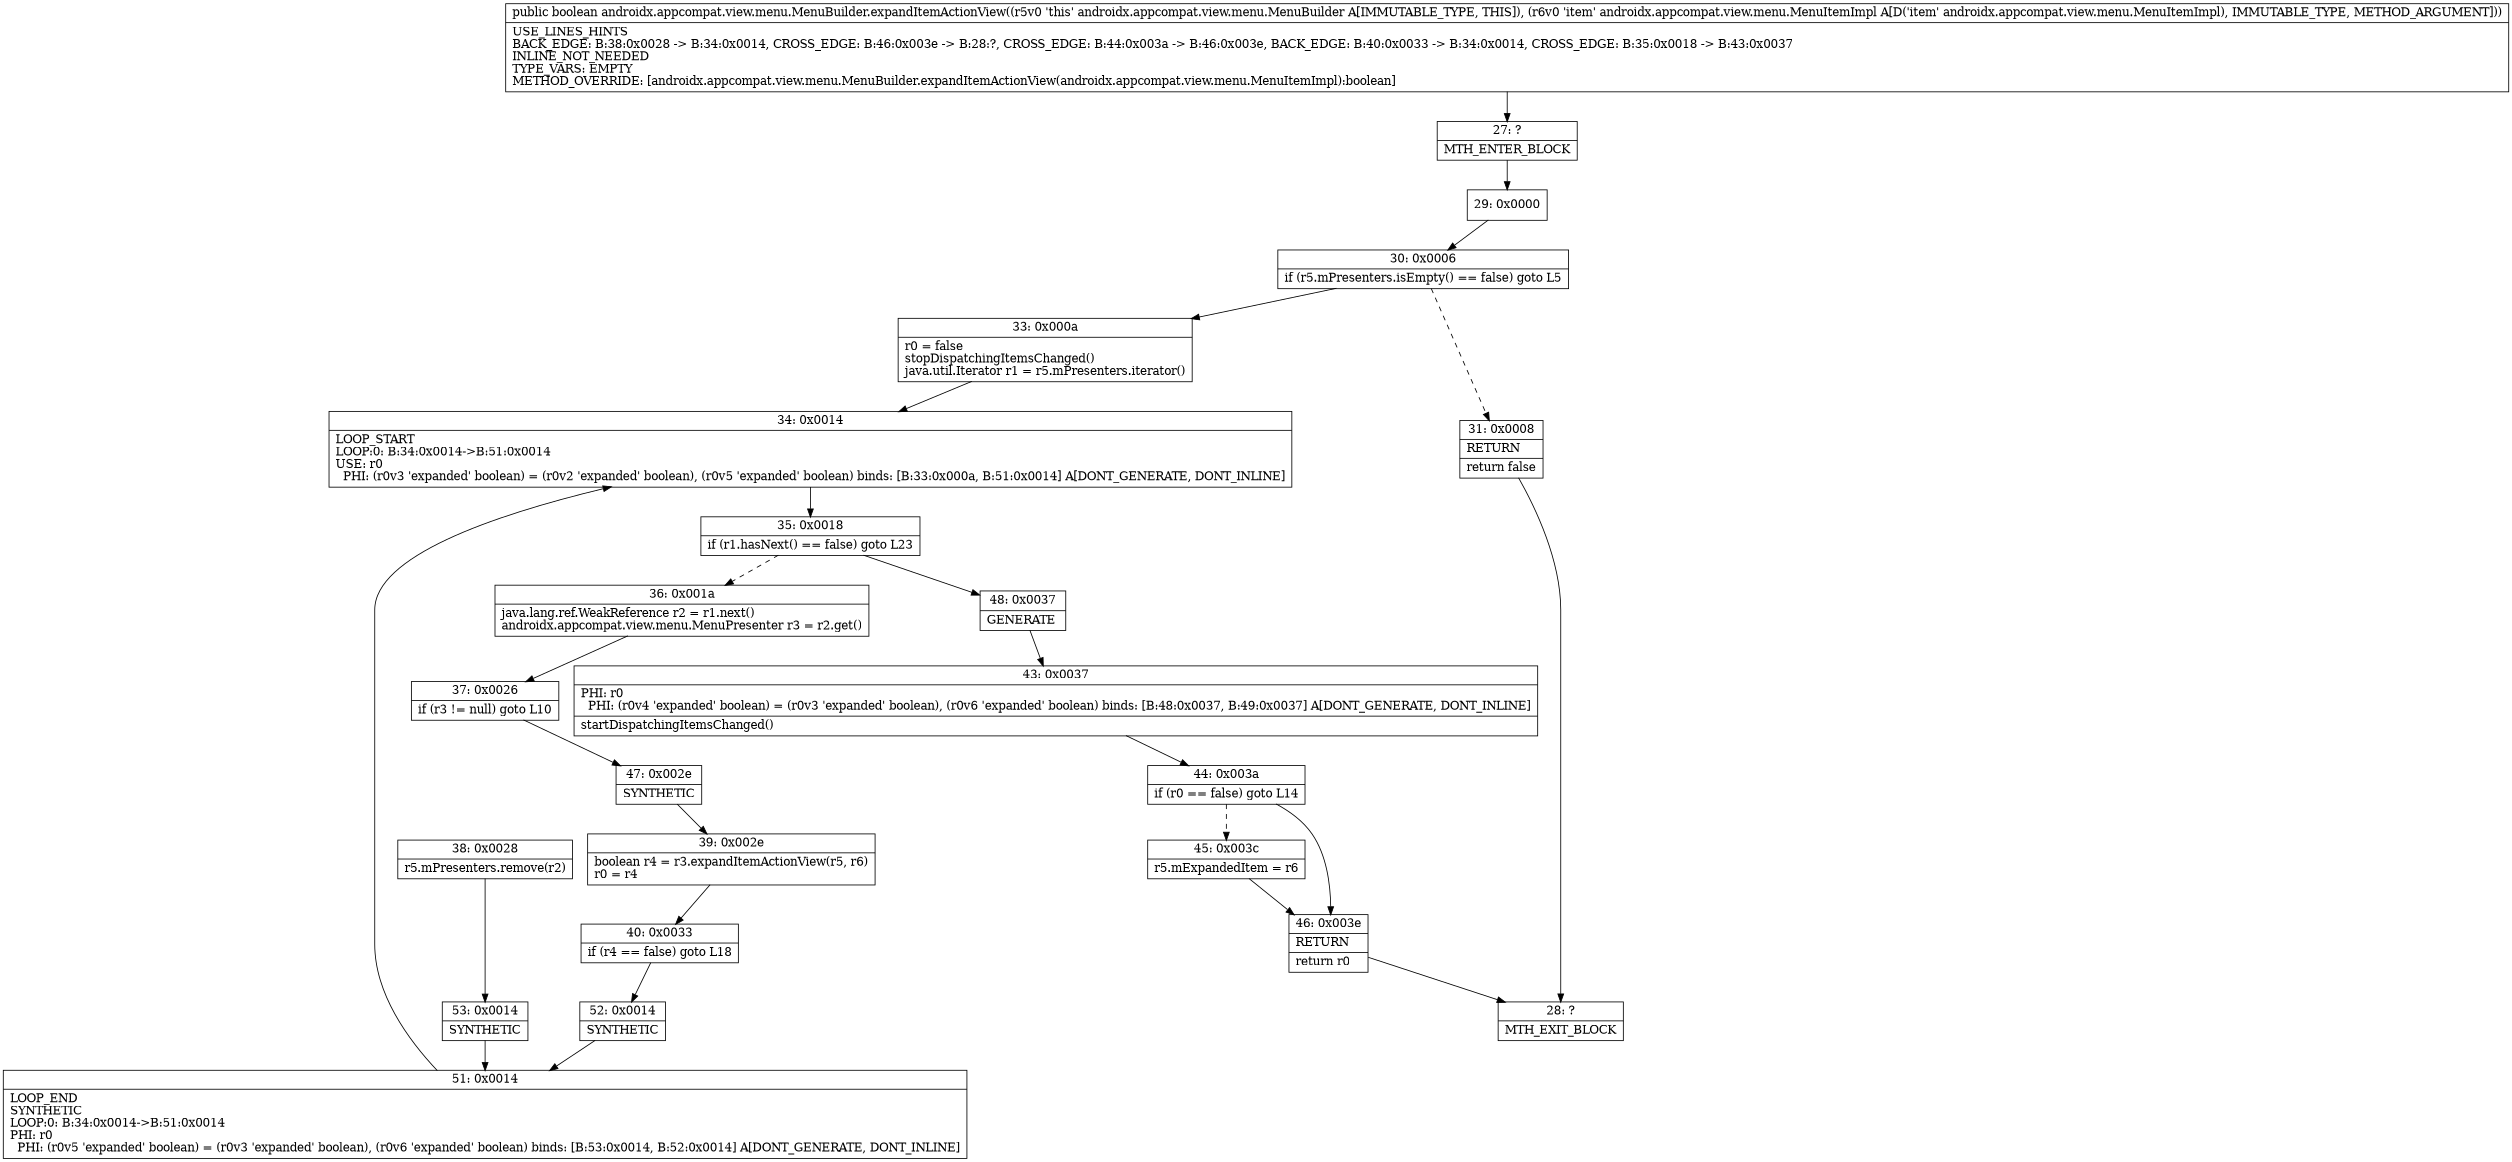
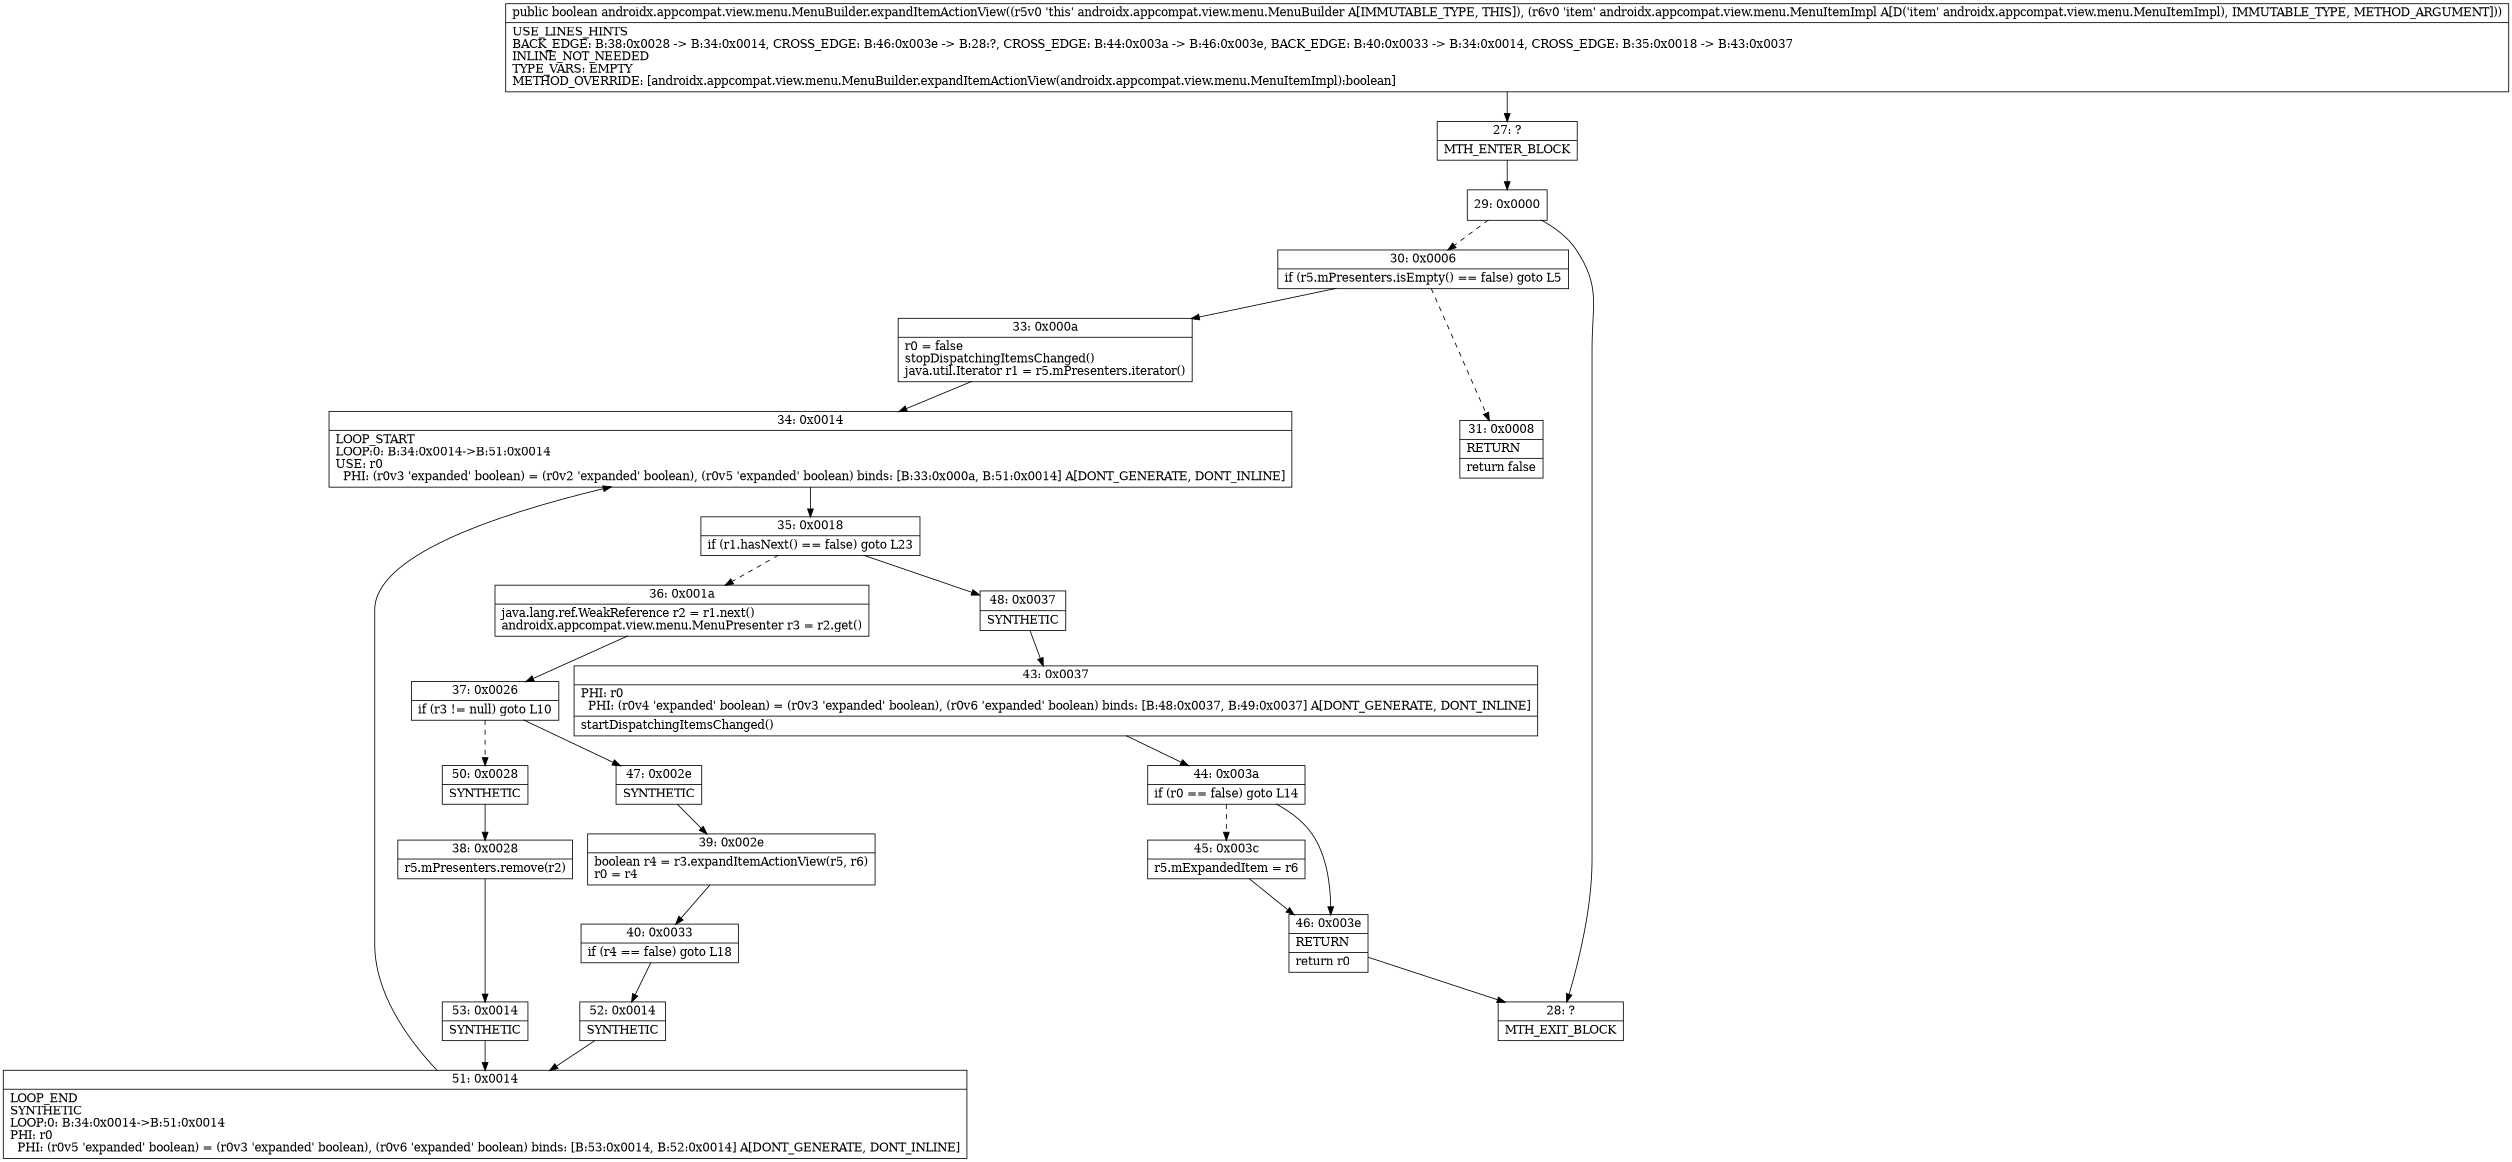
edge "29: 0x0000" -> "30: 0x0006": style solid -> dashed
node "48: 0x0037": text "GENERATE" -> "SYNTHETIC"
edge "31: 0x0008" -> "28: ?": now "29: 0x0000" -> "28: ?"
node "50: 0x0028": added
